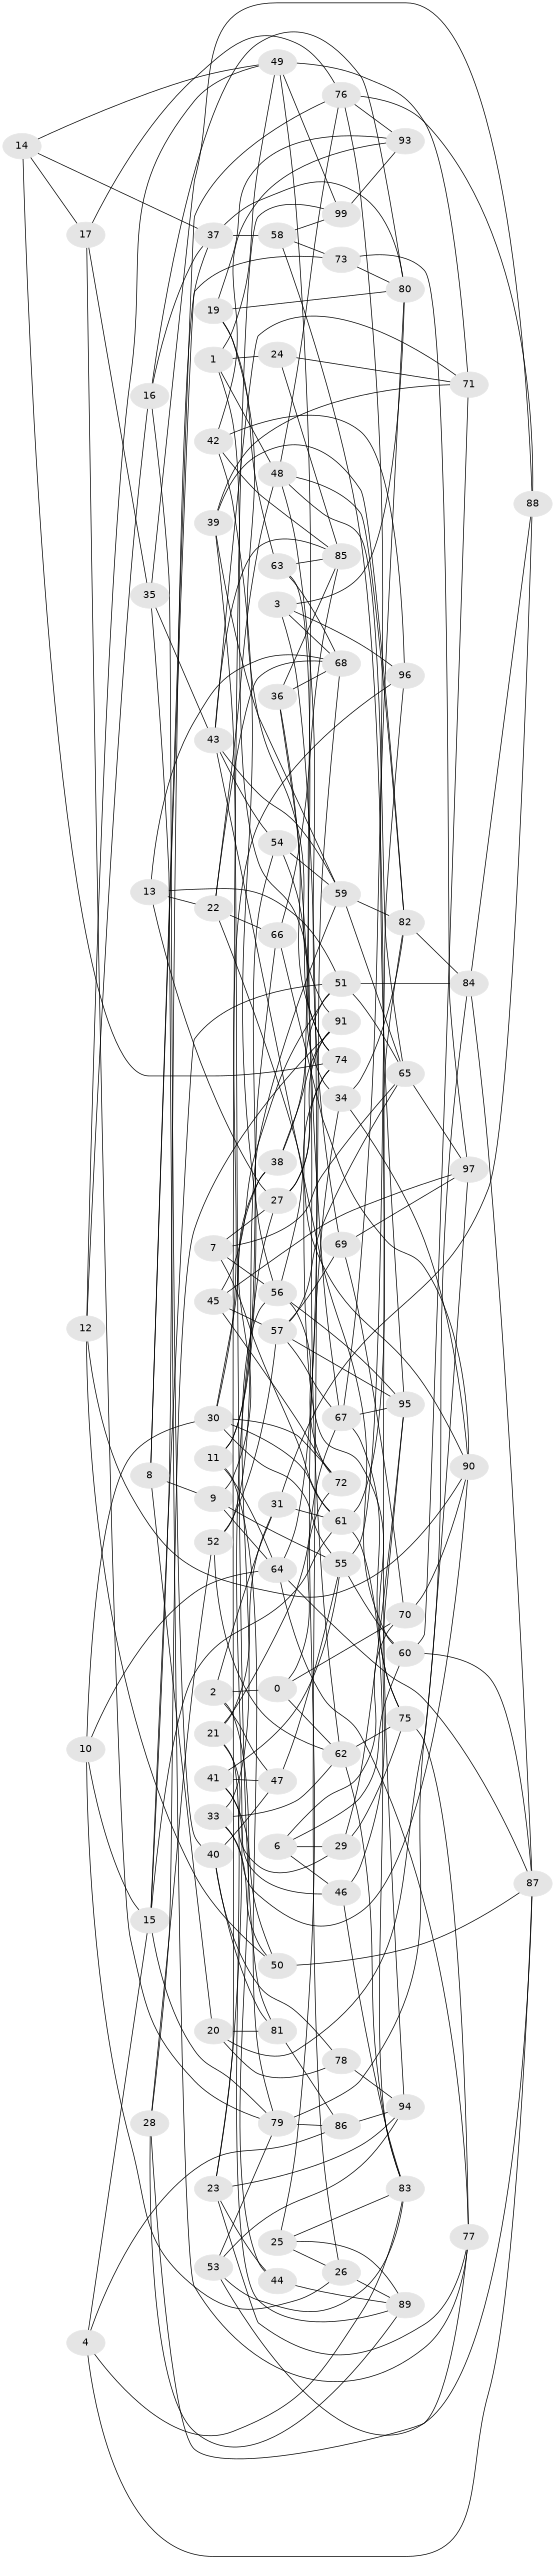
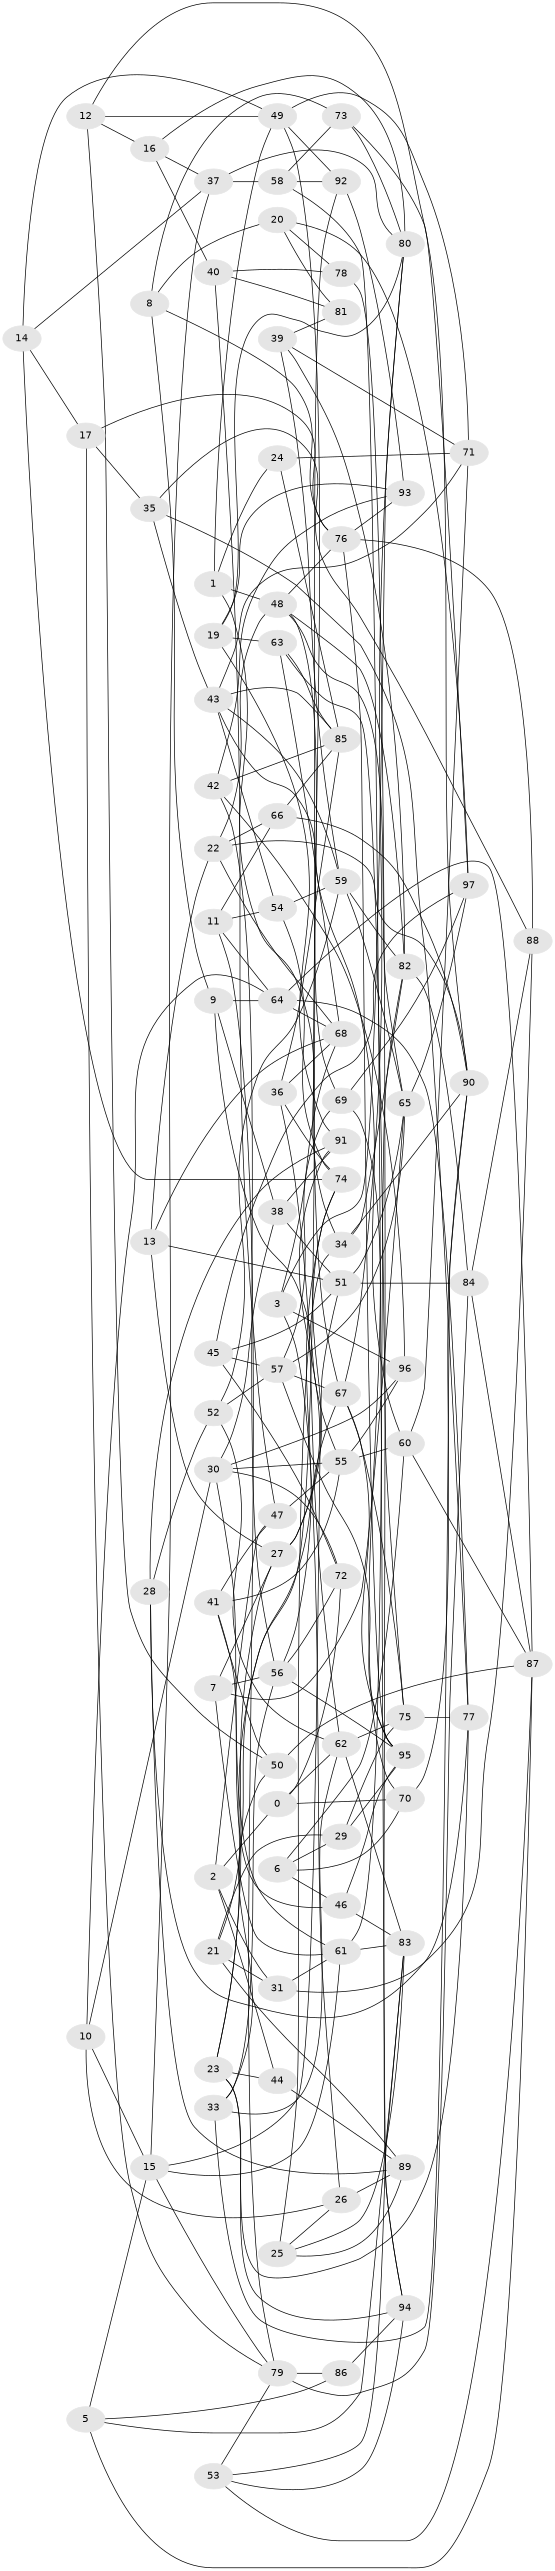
node "99": label "99" -> "92"
edge "81" -- "86": removed
node "4": label "4" -> "5"
